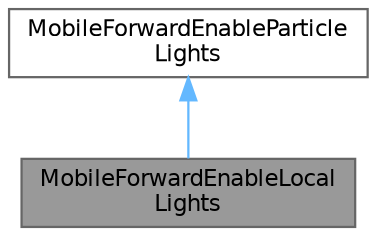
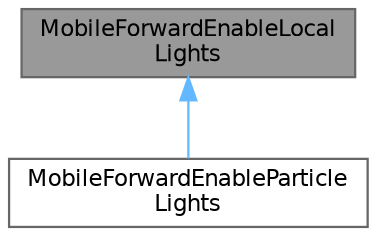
edge "MobileForwardEnableLocal Lights" -> "MobileForwardEnableParticle Lights": reversed
